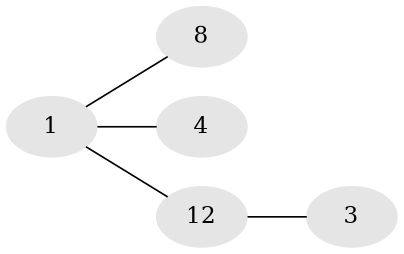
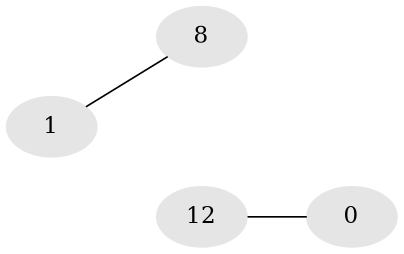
node "4": removed
edge "1" -- "12": removed
node "3": label "3" -> "0"
